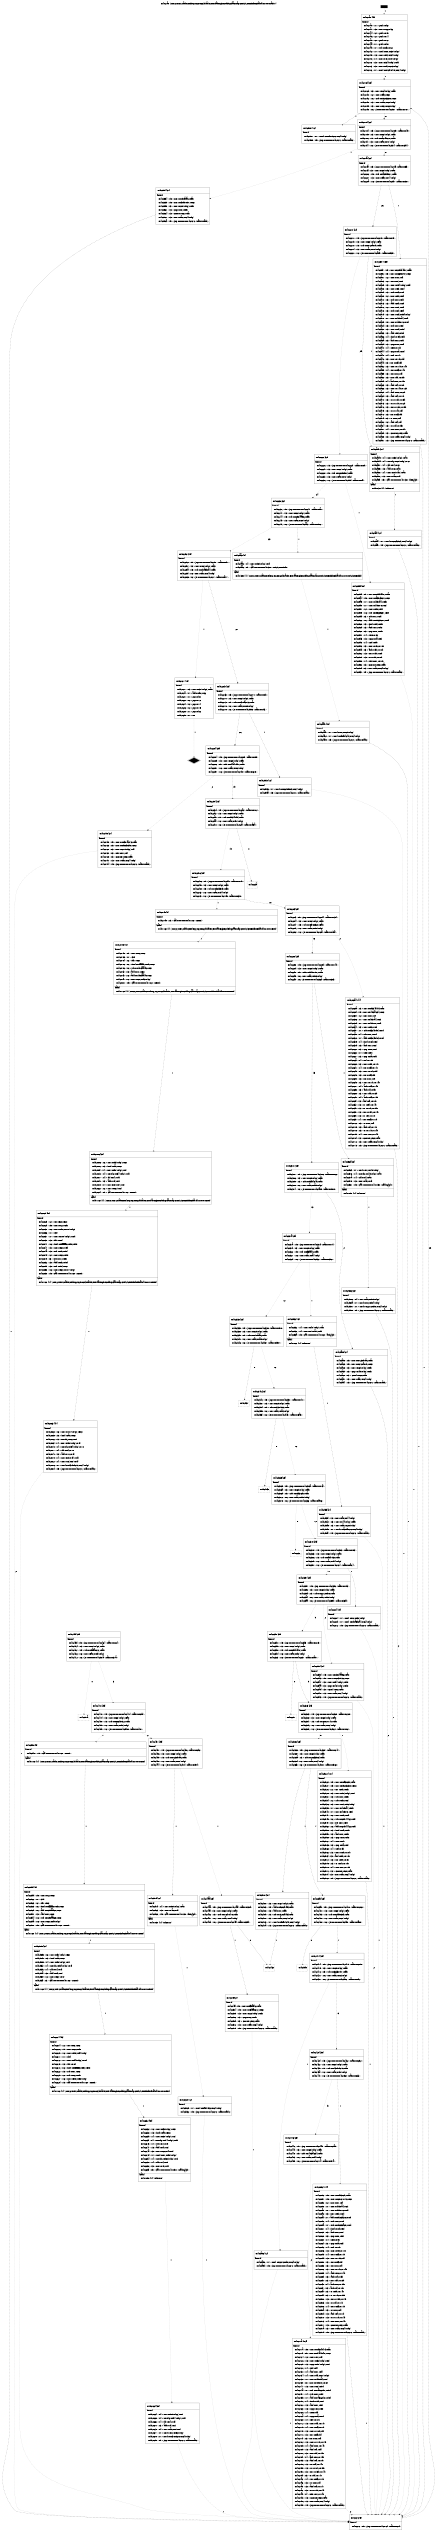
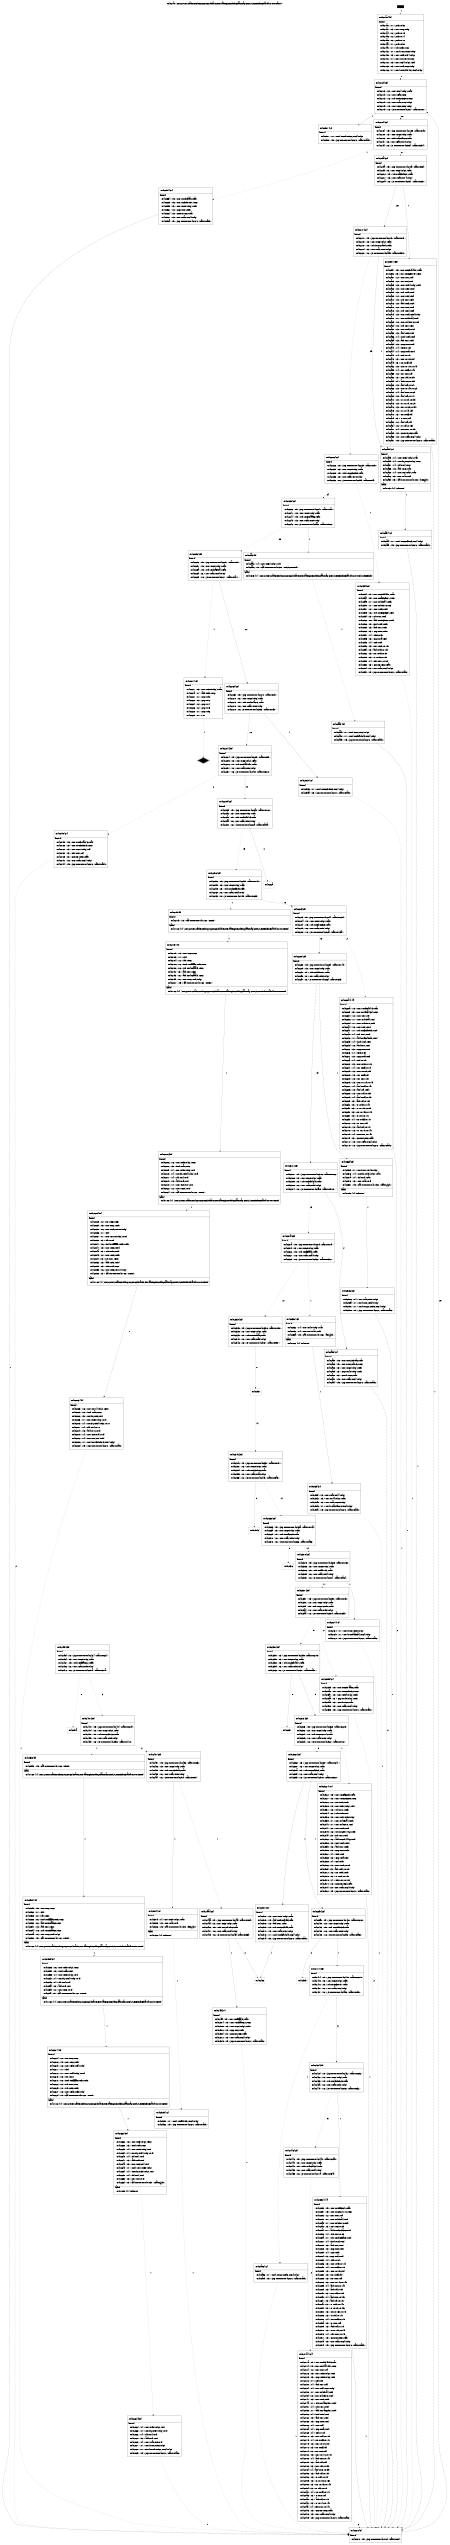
edge "0x4021cd [23]" -> "0x4021e4 [22]": label " 21" -> " 28"
edge "0x402333 [25]" -> "0x40234c [25]": now "0x402b37" -> "0x40234c [25]"
